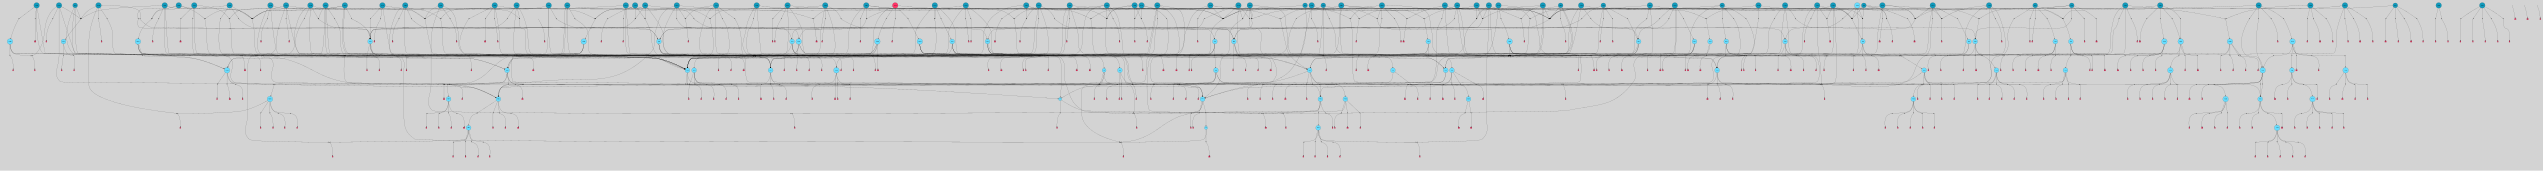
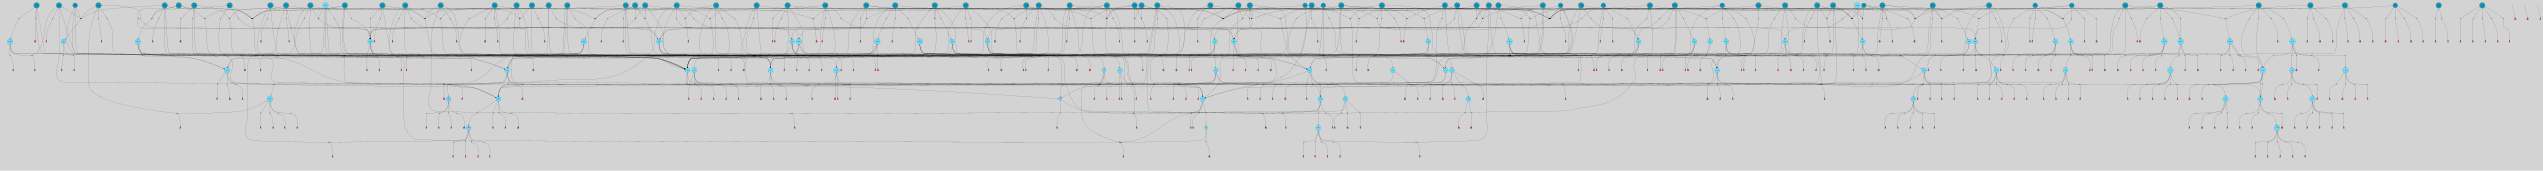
node "T1099": fillcolor #1199bb -> #66ddff
node "T1079": added
node "T1149": fillcolor #ff3366 -> #1199bb
